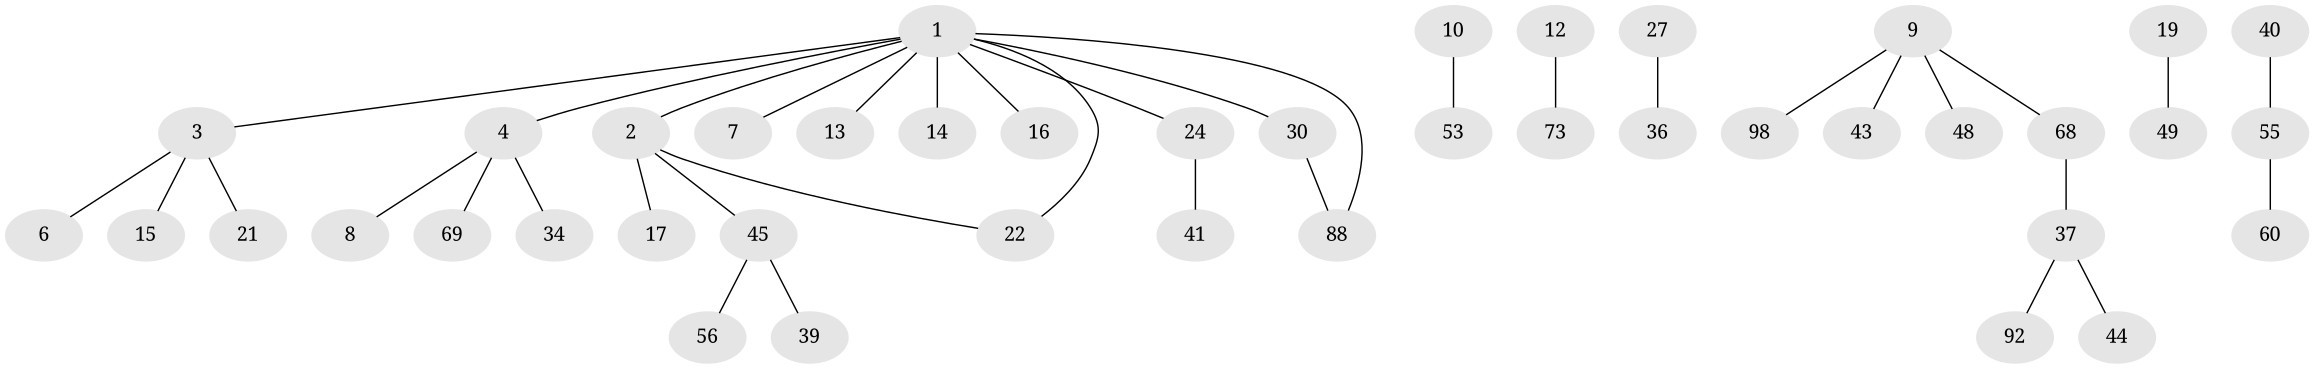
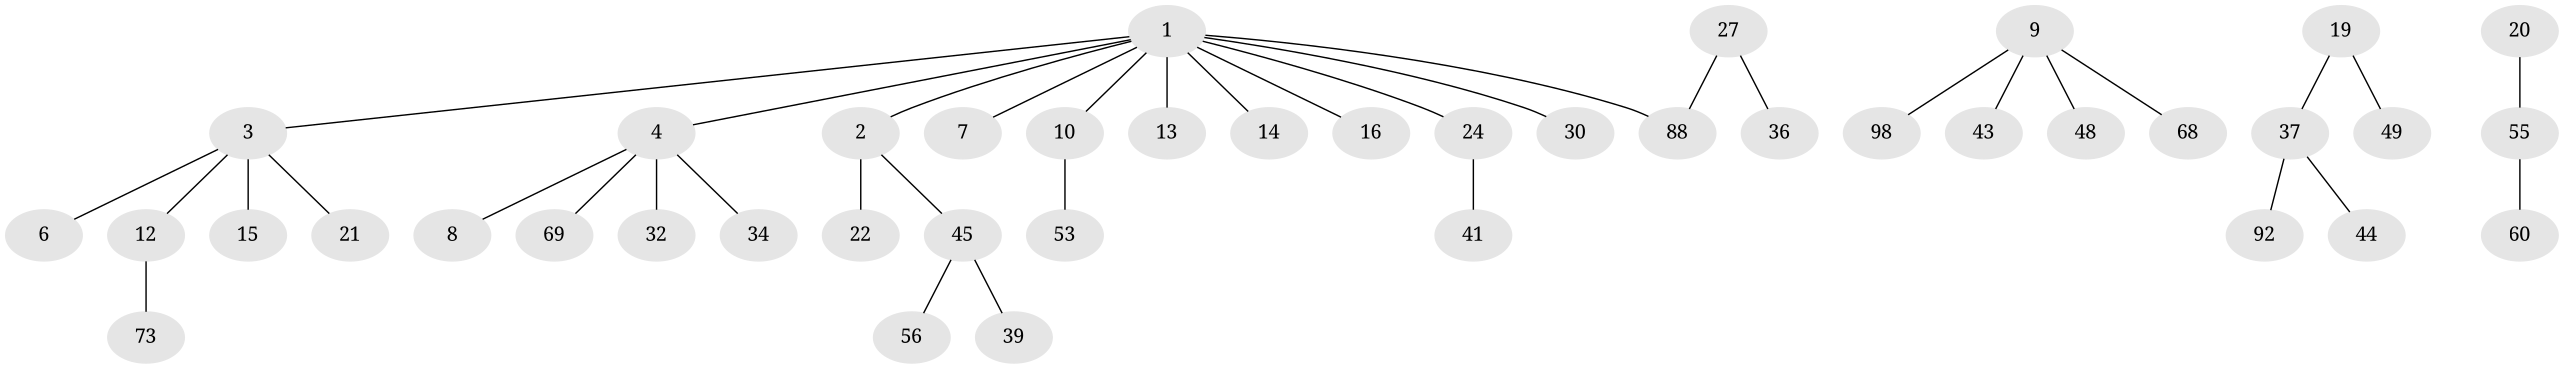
node "40": label "40" -> "20"
edge "1" -- "22": now "1" -- "10"
edge "3" -- "12": added
edge "30" -- "88": now "27" -- "88"
edge "68" -- "37": now "19" -- "37"
node "32": added
node "17": removed
